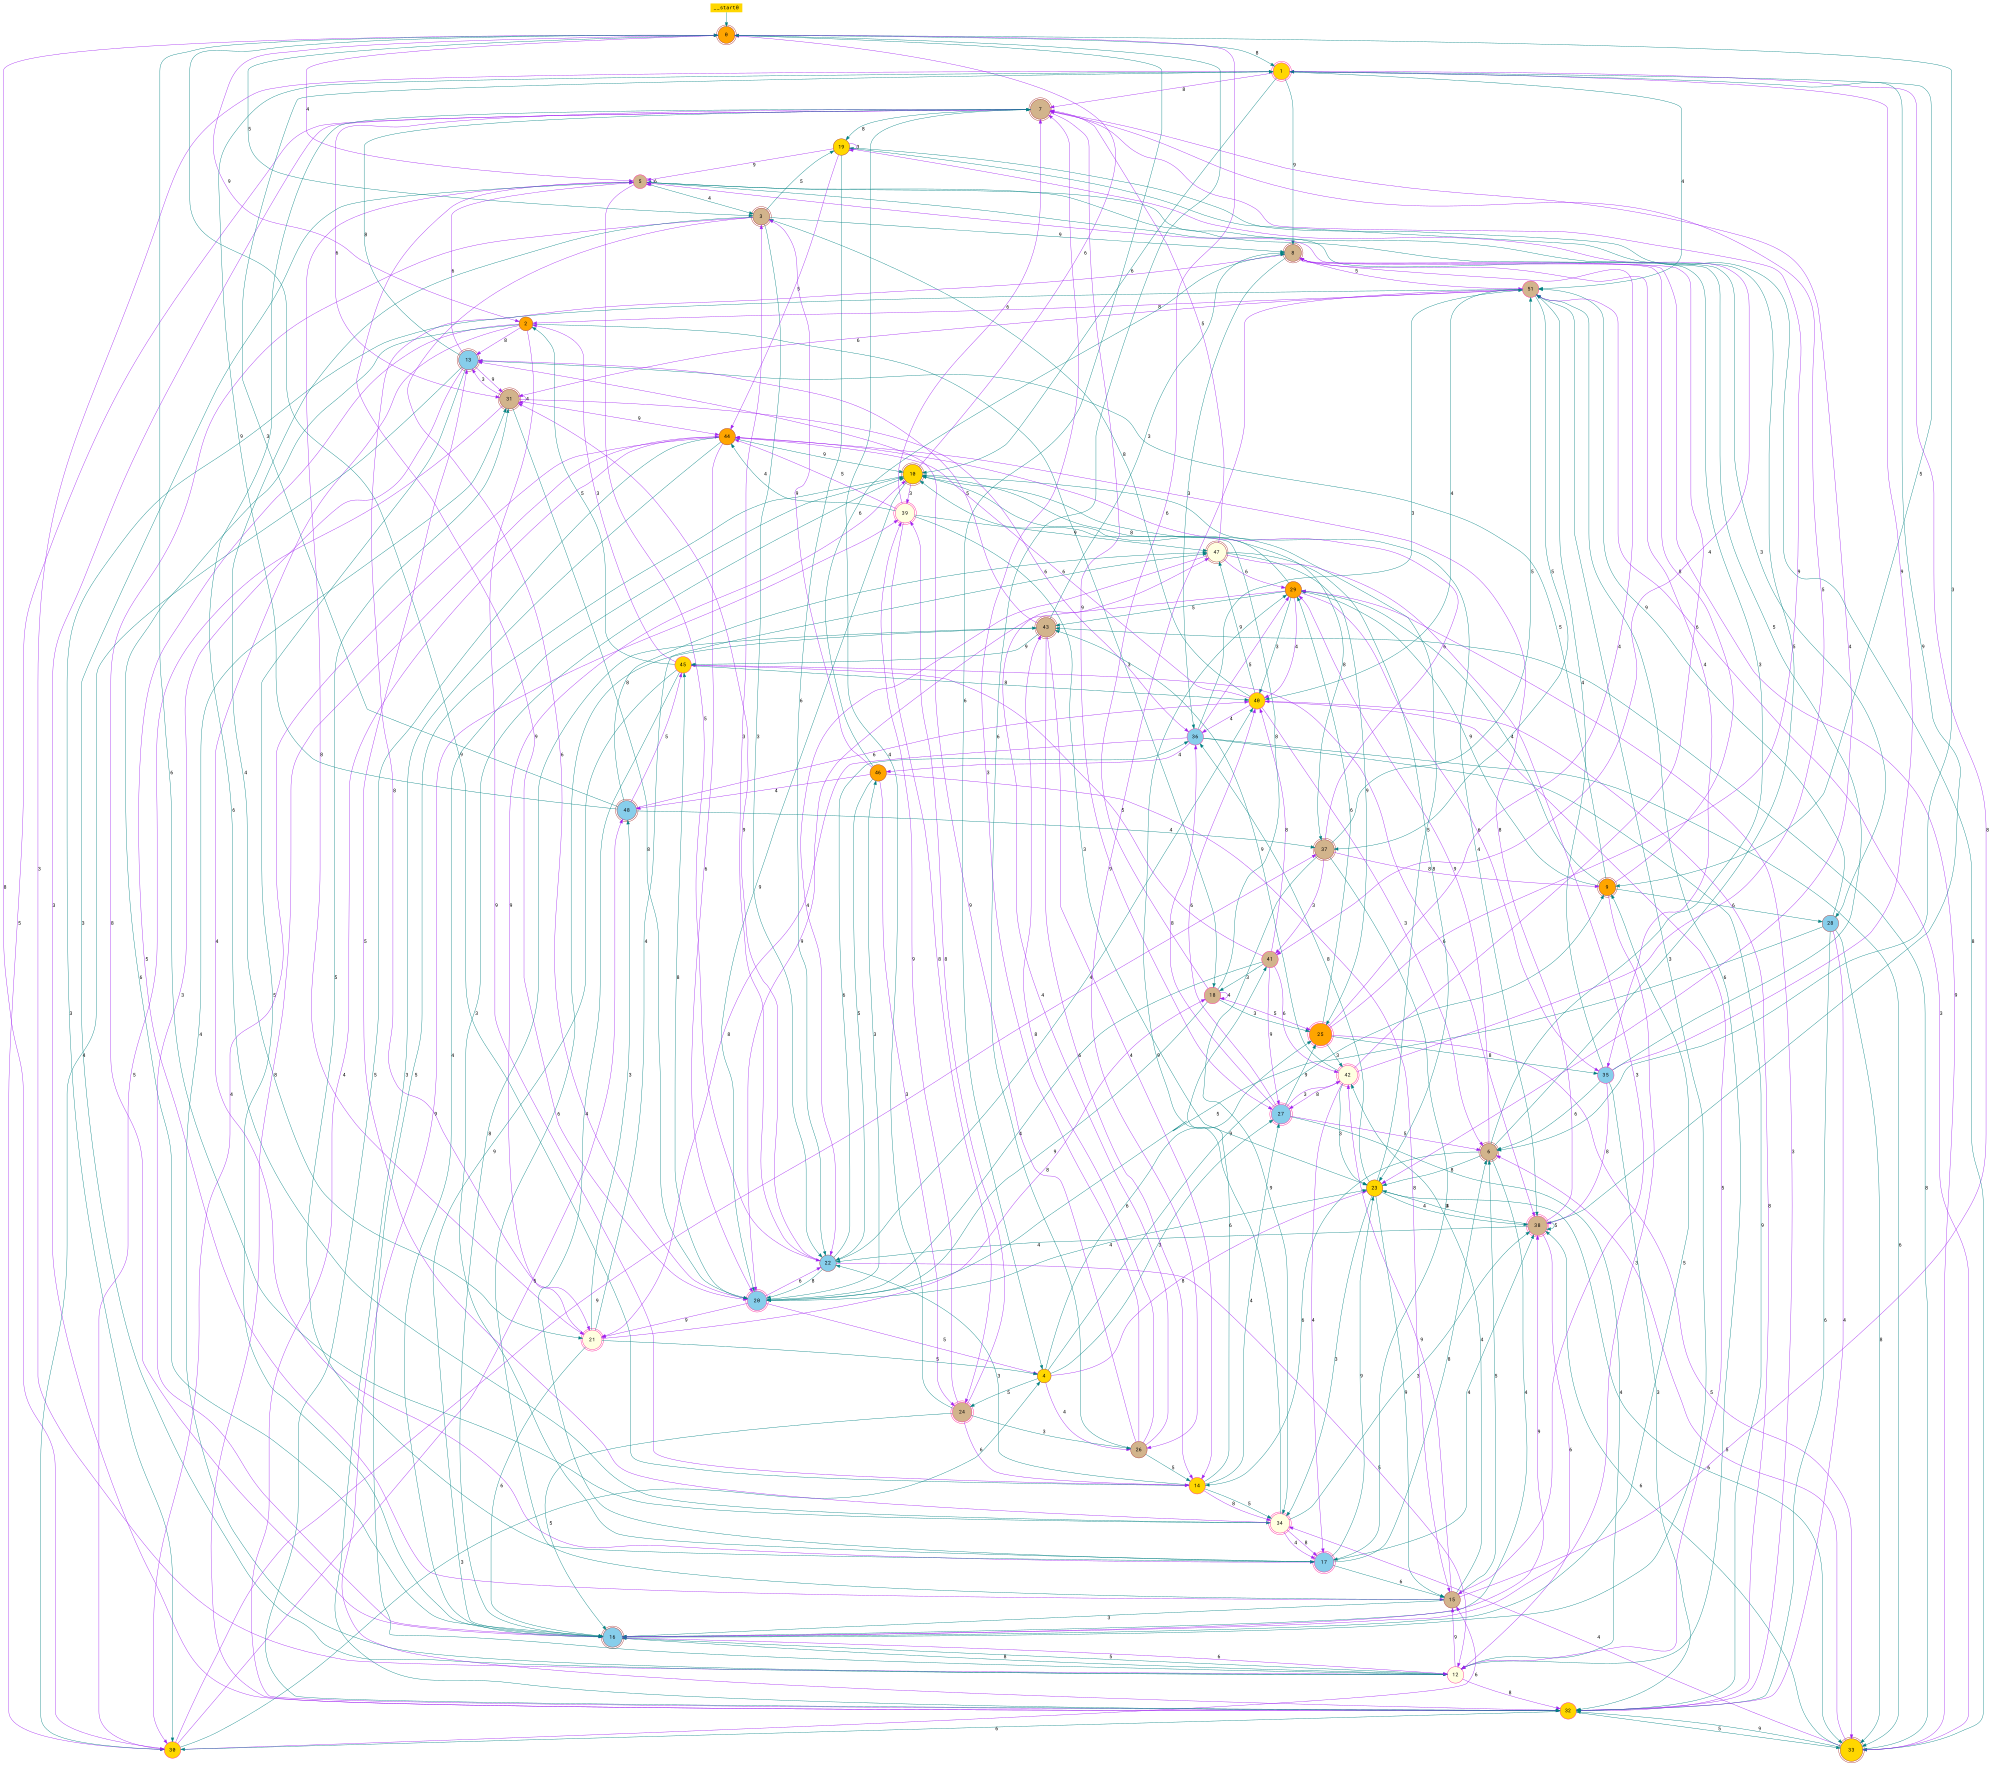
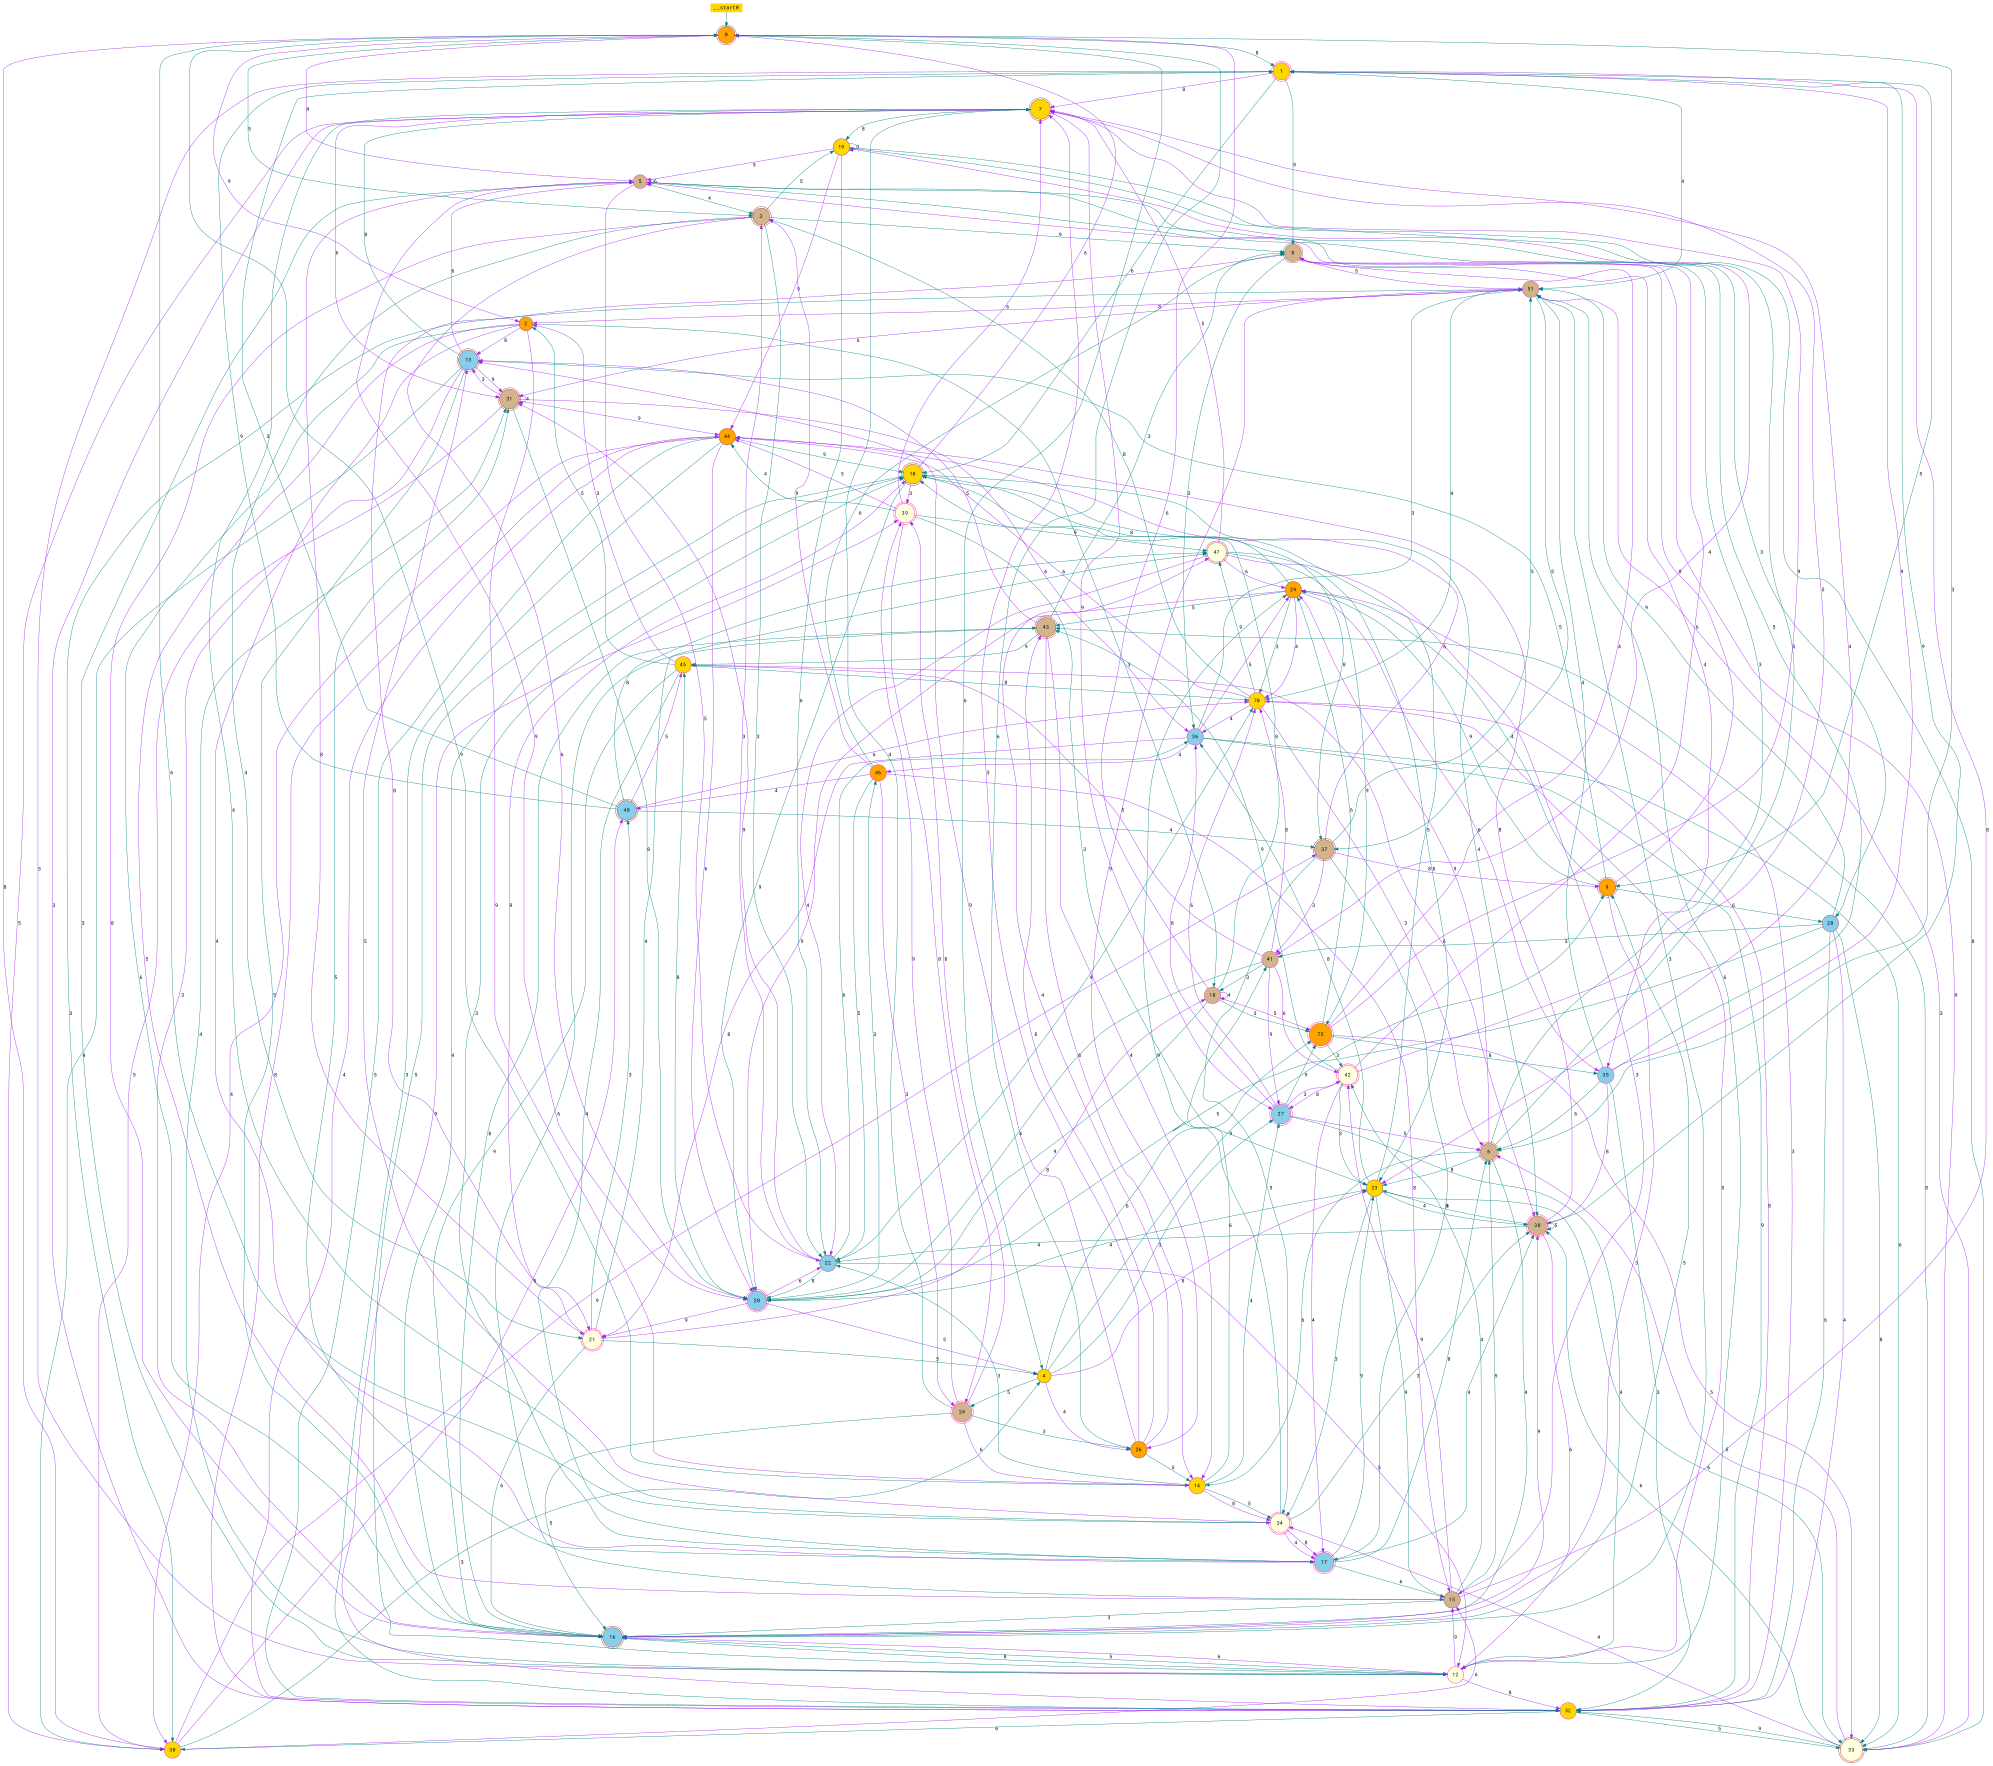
node "7": fillcolor tan -> gold
node "40": label "40" -> "70"
node "46": color brown -> deeppink
edge "28" -> "41": added, label "3"
node "25": label "25" -> "75"
node "26": fillcolor tan -> orange
node "33": fillcolor gold -> lightyellow
